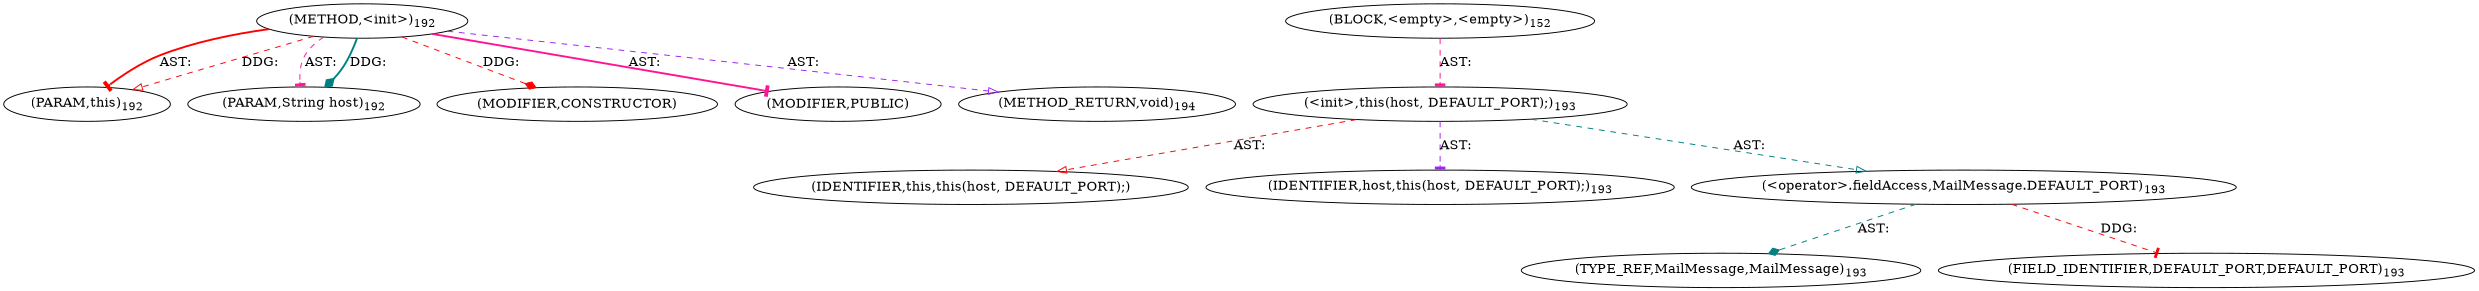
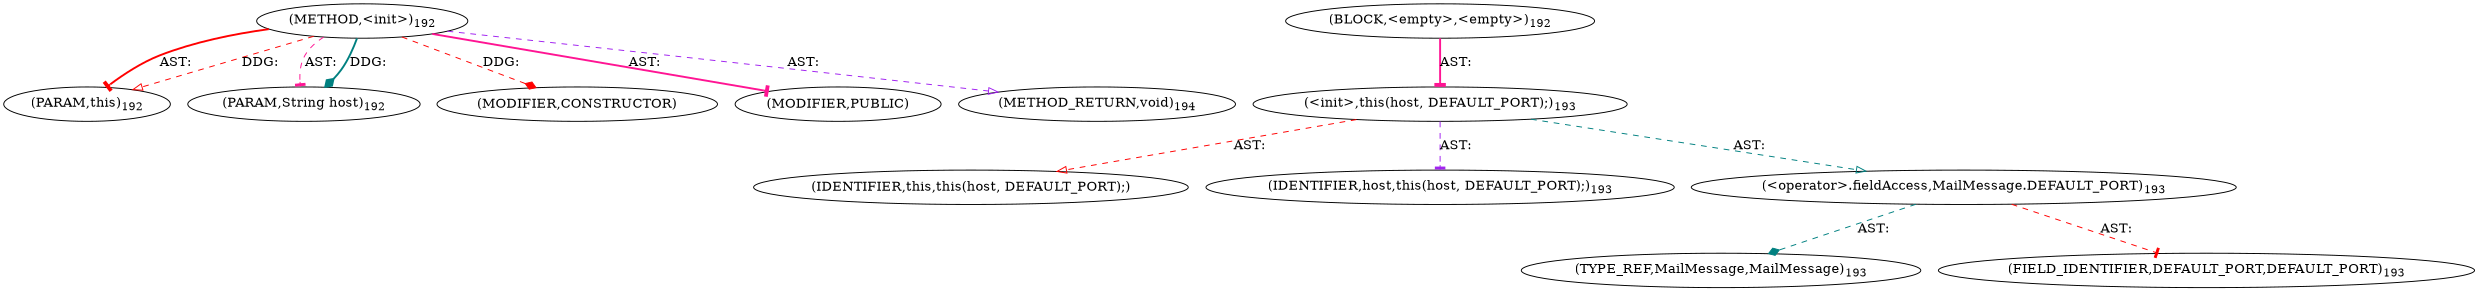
node "(BLOCK,<empty>,<empty>)": text "152" -> "192"
edge "(BLOCK,<empty>,<empty>)" -> "(<init>,this(host, DEFAULT_PORT);)": style dashed -> bold
edge "(<operator>.fieldAccess,MailMessage.DEFAULT_PORT)" -> "(FIELD_IDENTIFIER,DEFAULT_PORT,DEFAULT_PORT)": label "DDG: " -> "AST: "
